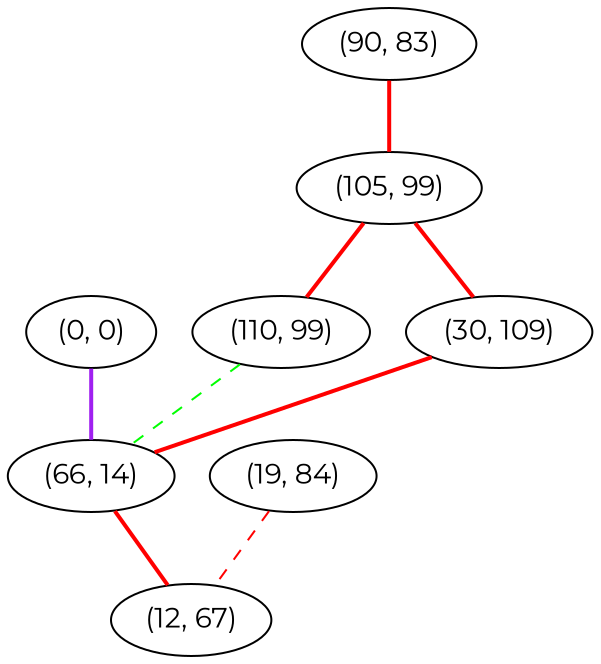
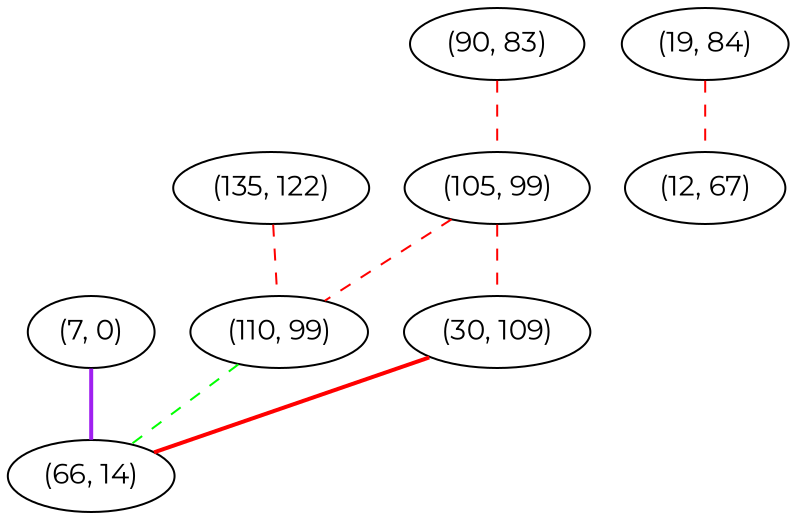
edge "(90, 83)" -- "(105, 99)": style bold -> dashed
node "(135, 122)": added
edge "(105, 99)" -- "(110, 99)": style bold -> dashed
edge "(105, 99)" -- "(30, 109)": style bold -> dashed
node "(0, 0)": label "(0, 0)" -> "(7, 0)"
edge "(66, 14)" -- "(12, 67)": removed
